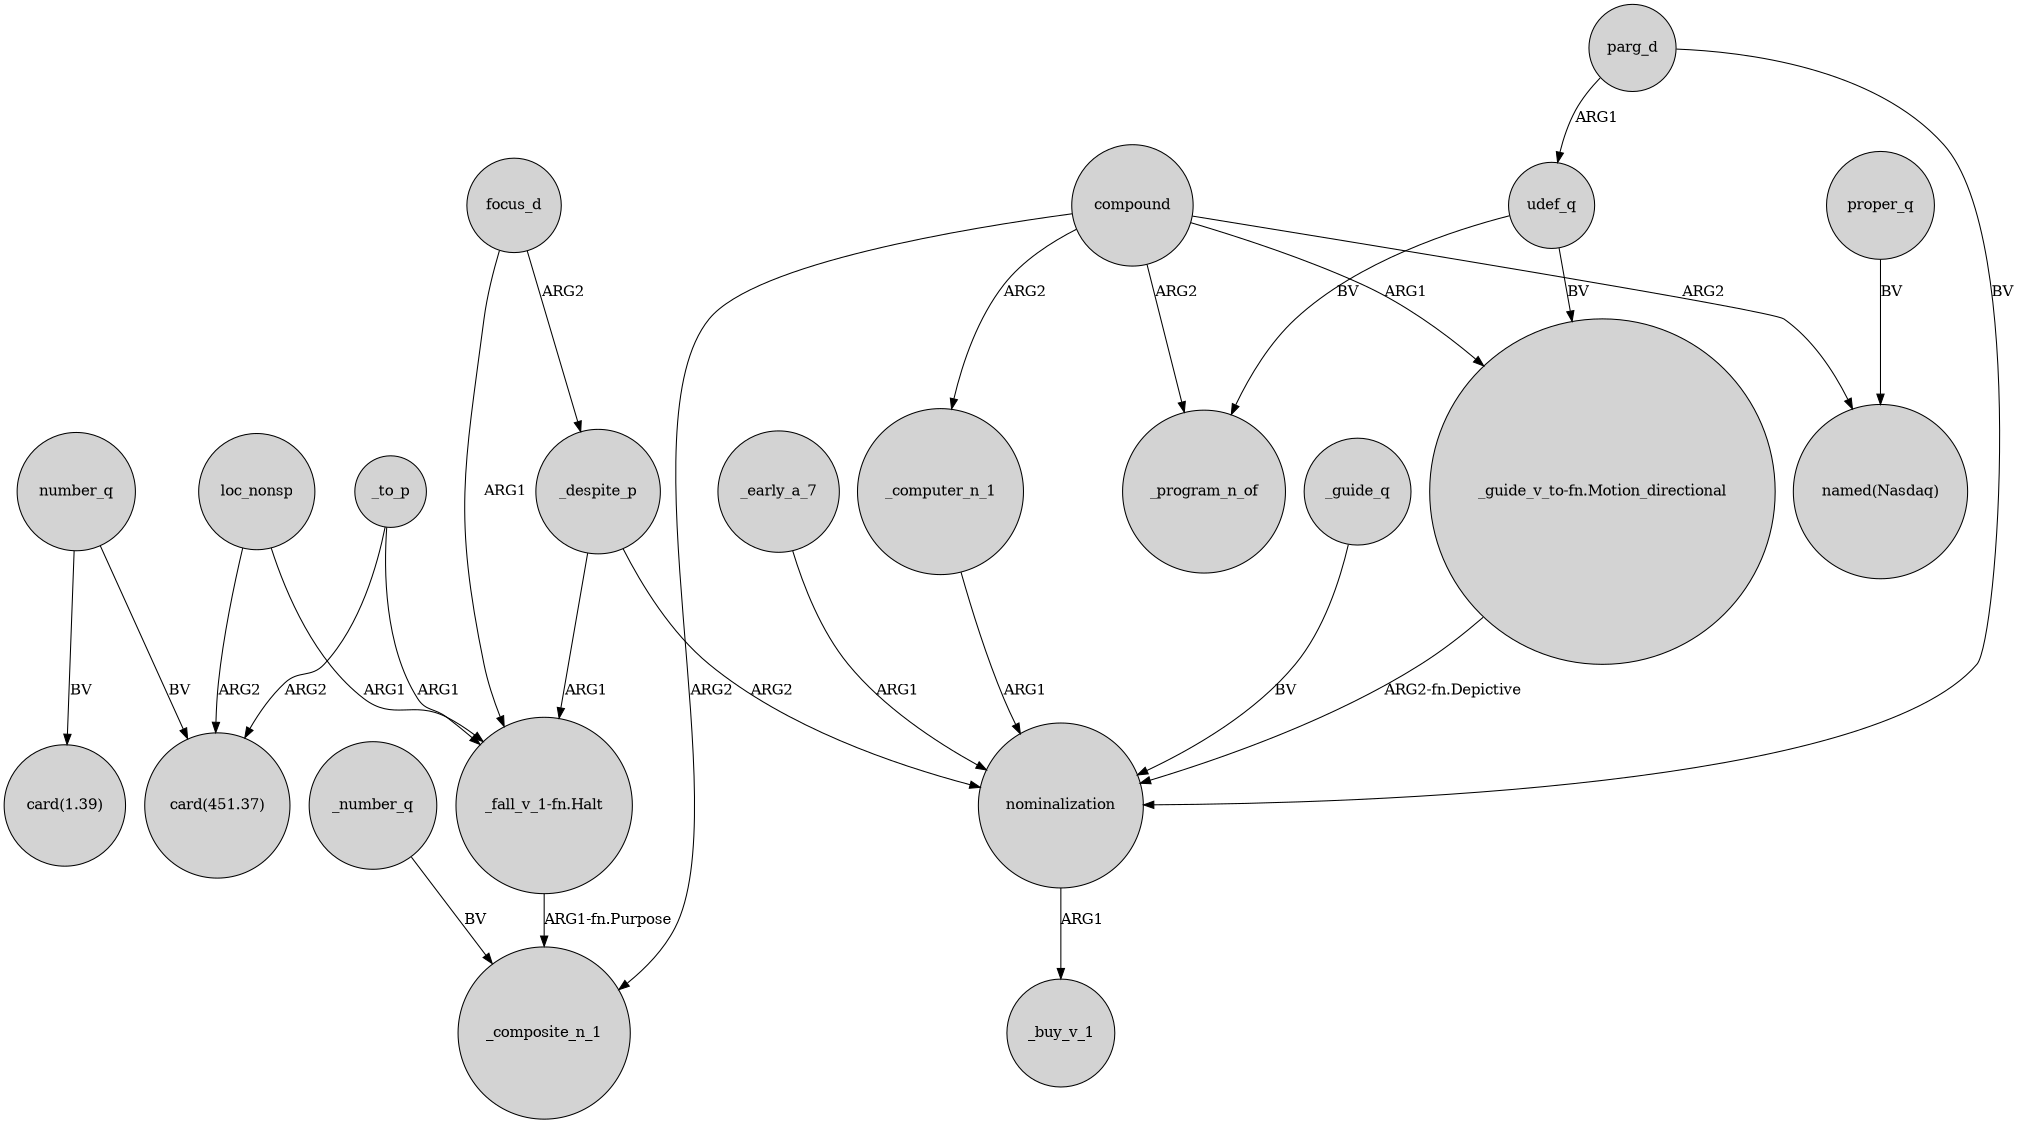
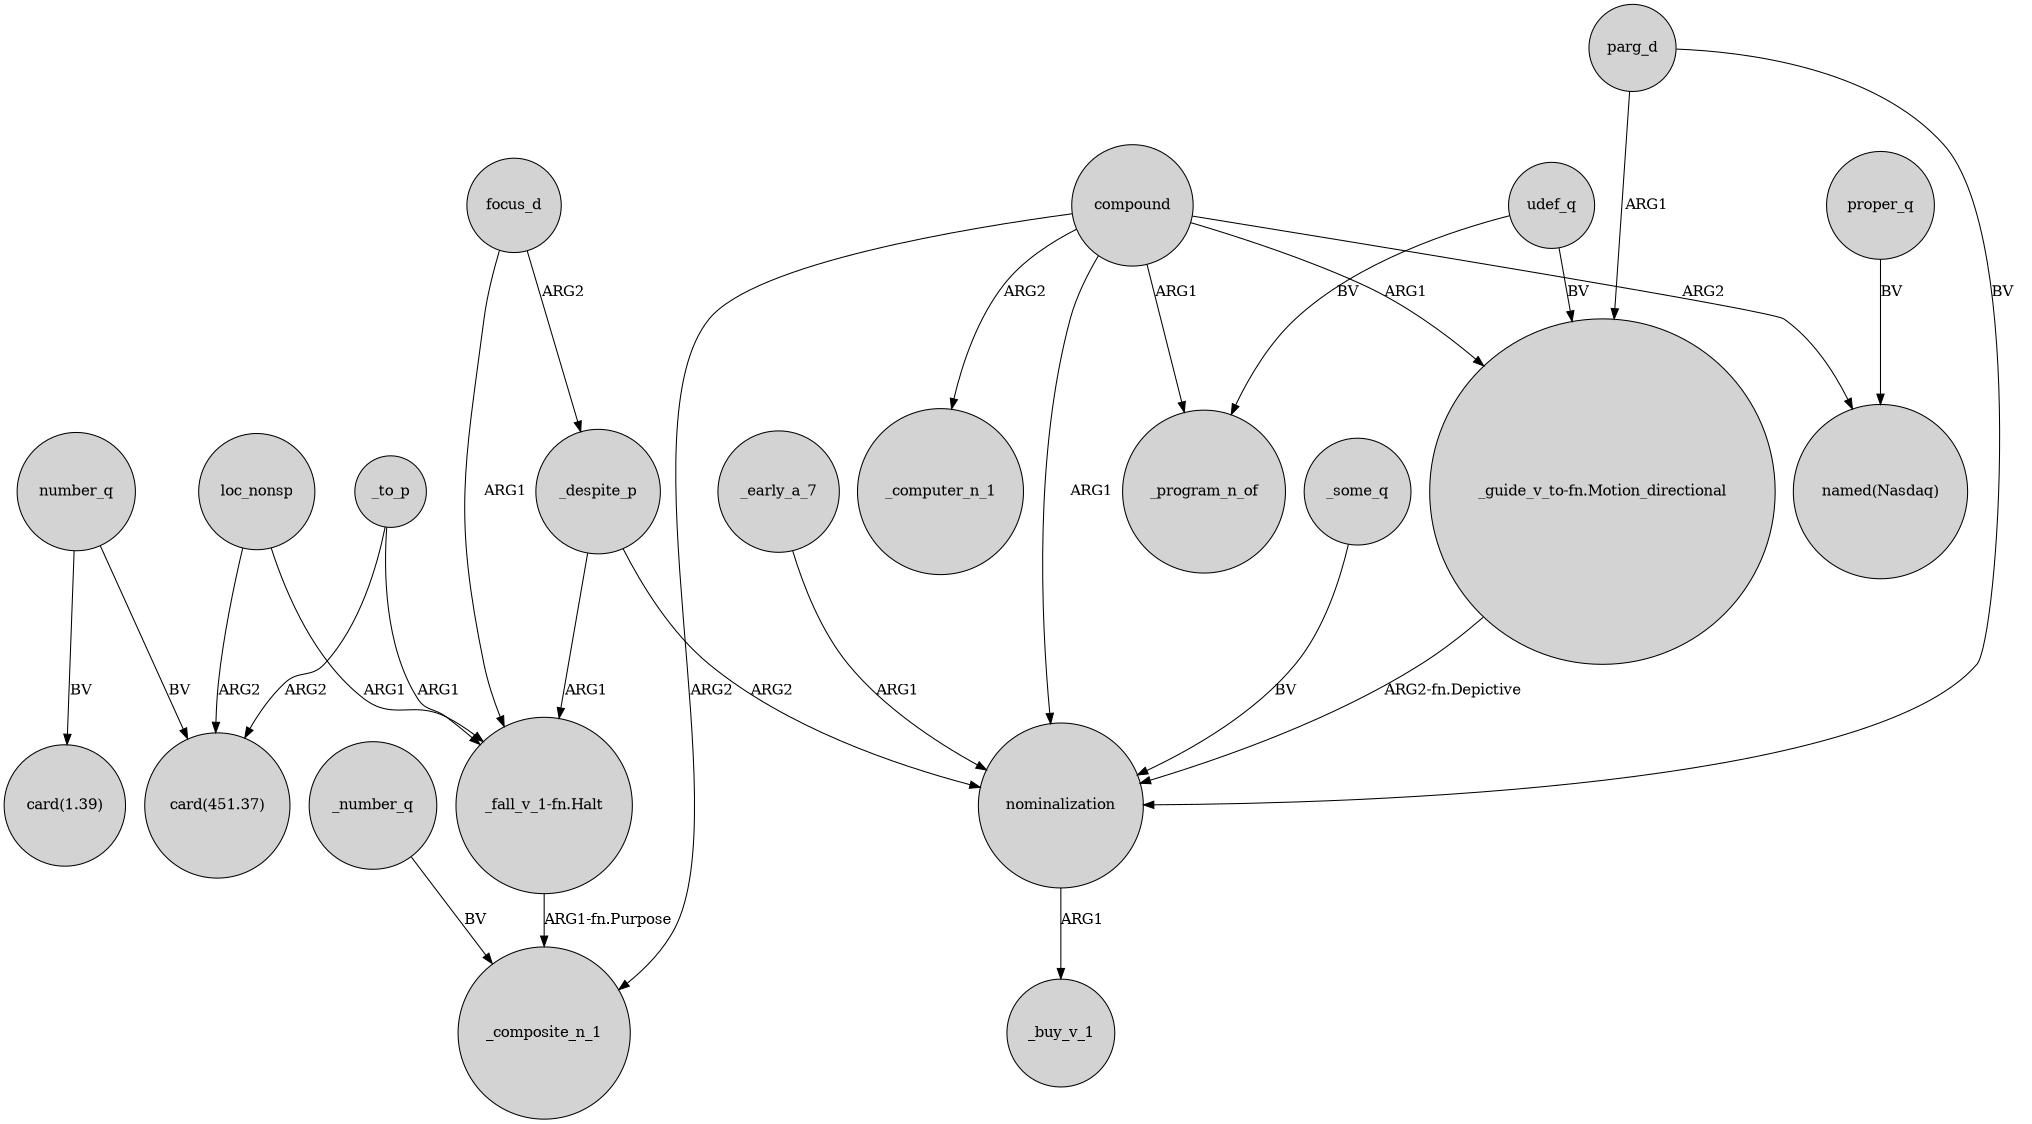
edge "parg_d" -> "udef_q": now "parg_d" -> "_guide_v_to-fn.Motion_directional"
edge "compound" -> "_program_n_of": label "ARG2" -> "ARG1"
node "_guide_q": label "_guide_q" -> "_some_q"
edge "_computer_n_1" -> "nominalization": now "compound" -> "nominalization"
